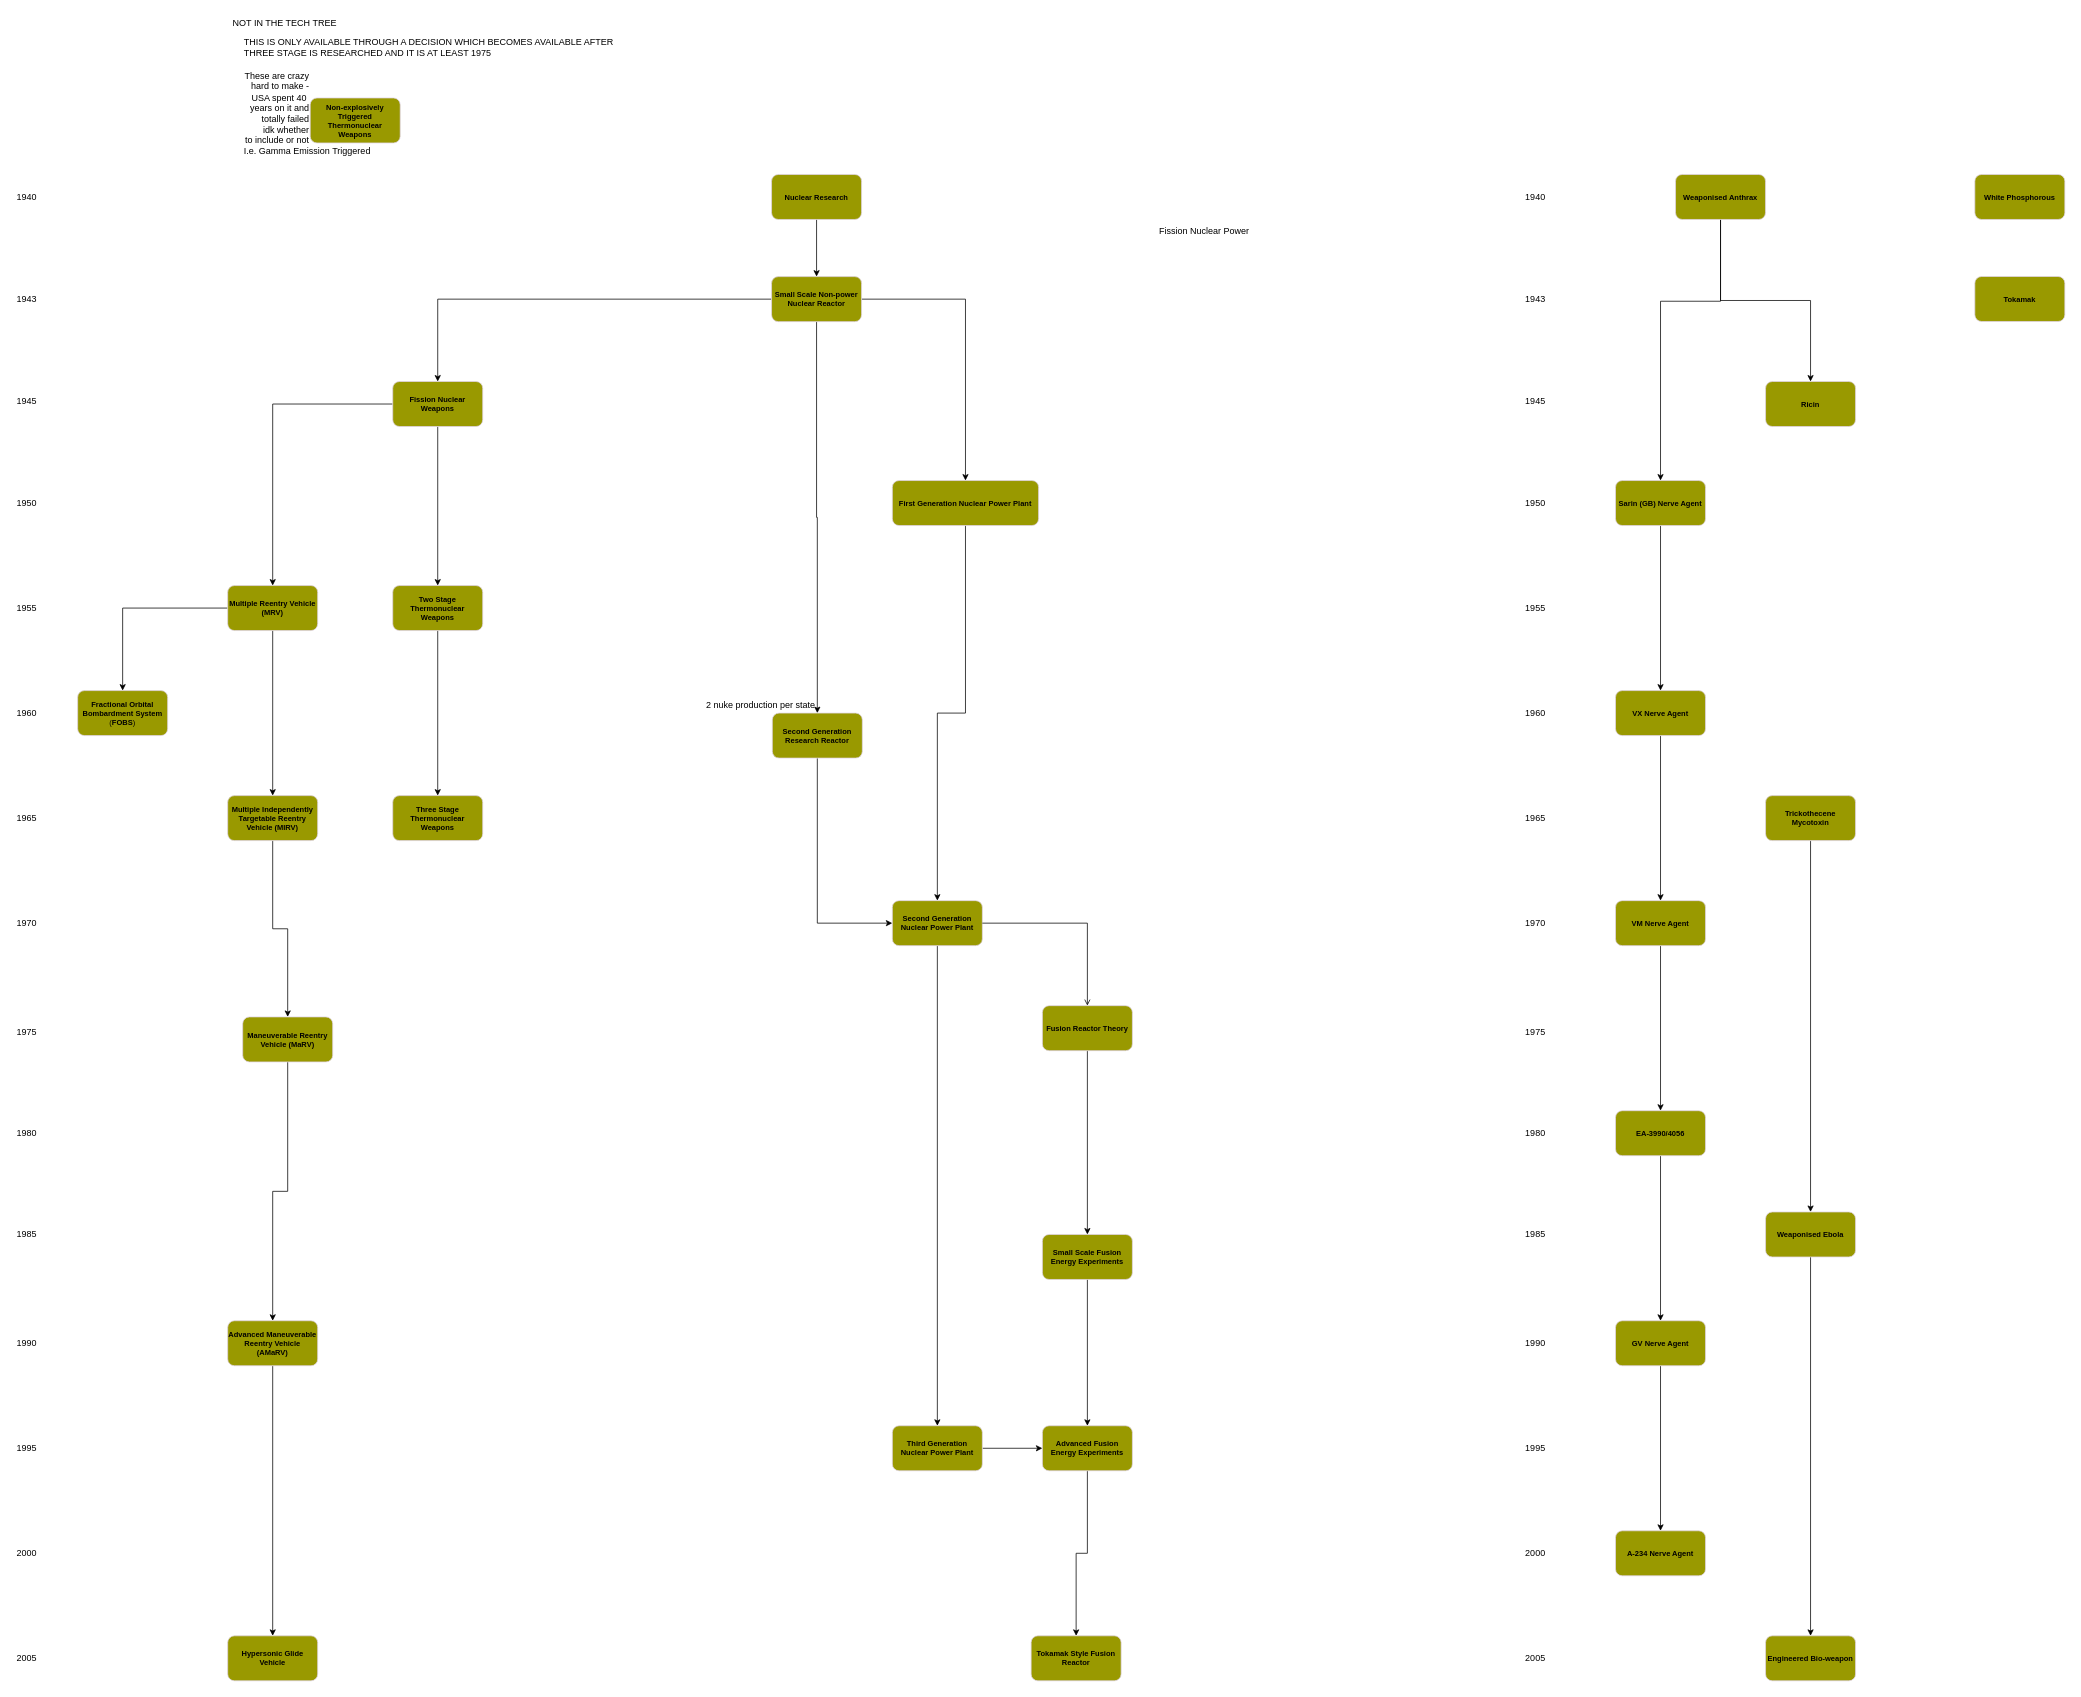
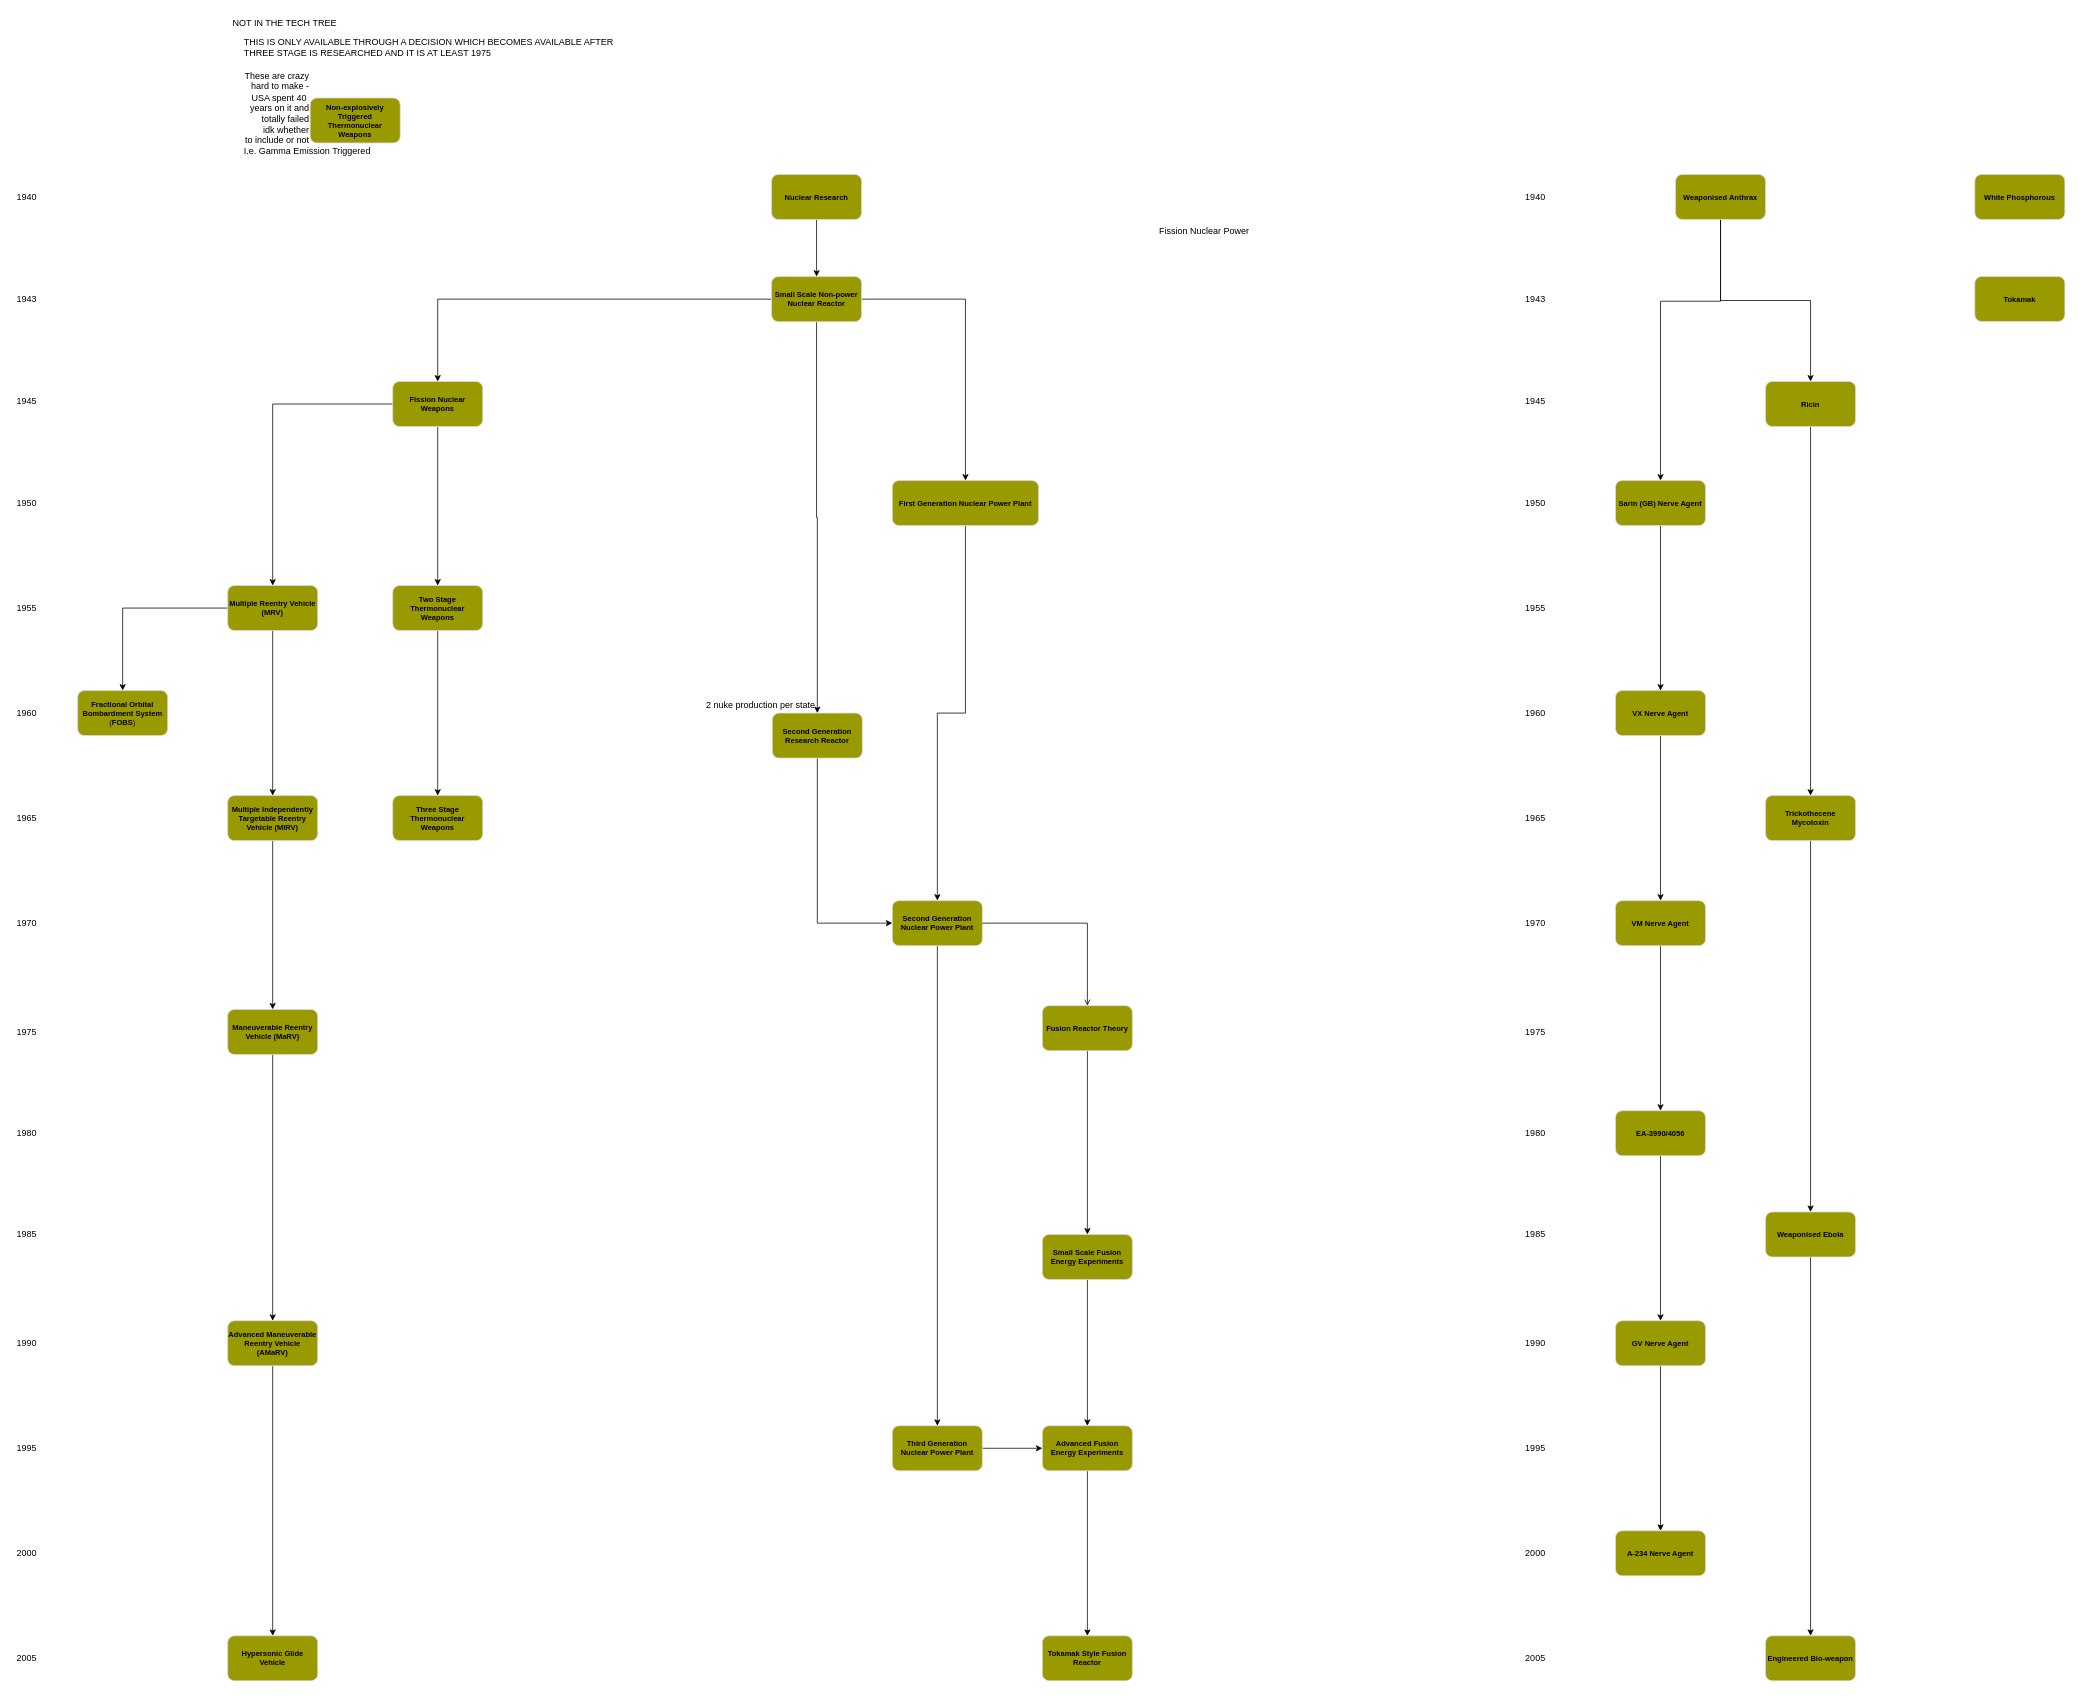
edge "Ricin" -> "Trickothecene Mycotoxin": added
node "Maneuverable Reentry Vehicle (MaRV)": moved (288, 1039) -> (273, 1032)
node "Tokamak Style Fusion Reactor": moved (1076, 1658) -> (1087, 1658)
